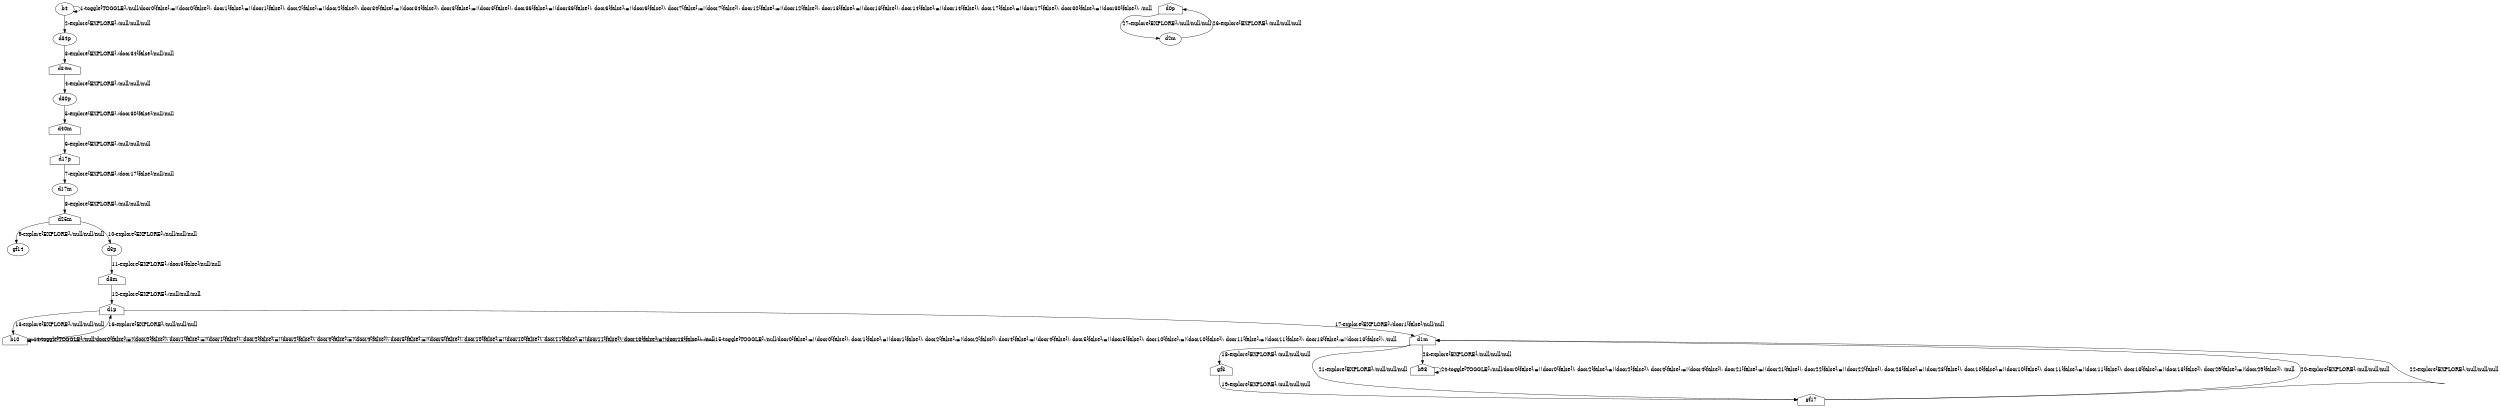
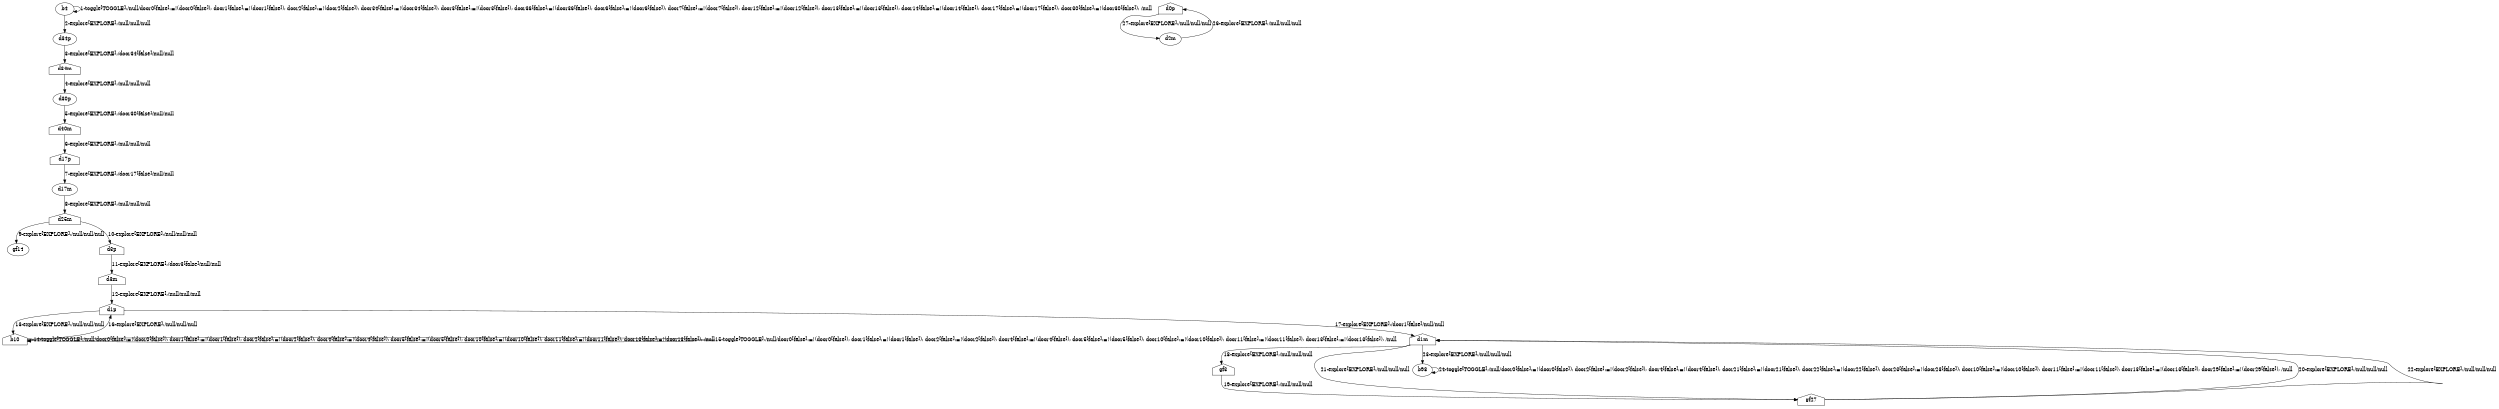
node "d3p": shape ellipse -> house
node "b98": shape house -> ellipse
node "gf17": label "gf17" -> "gf27"
